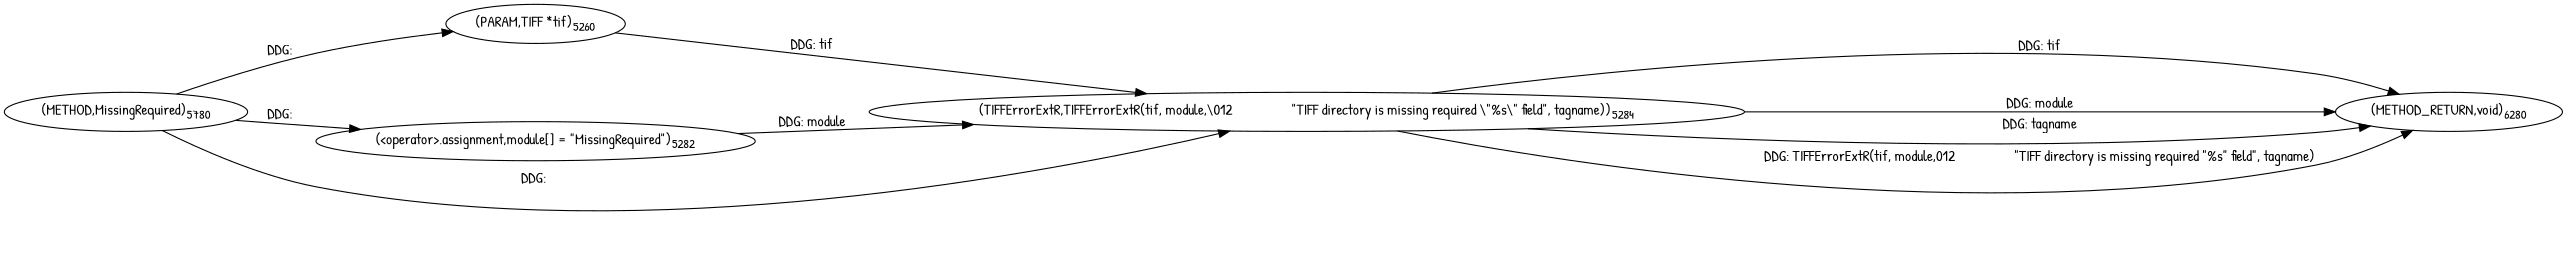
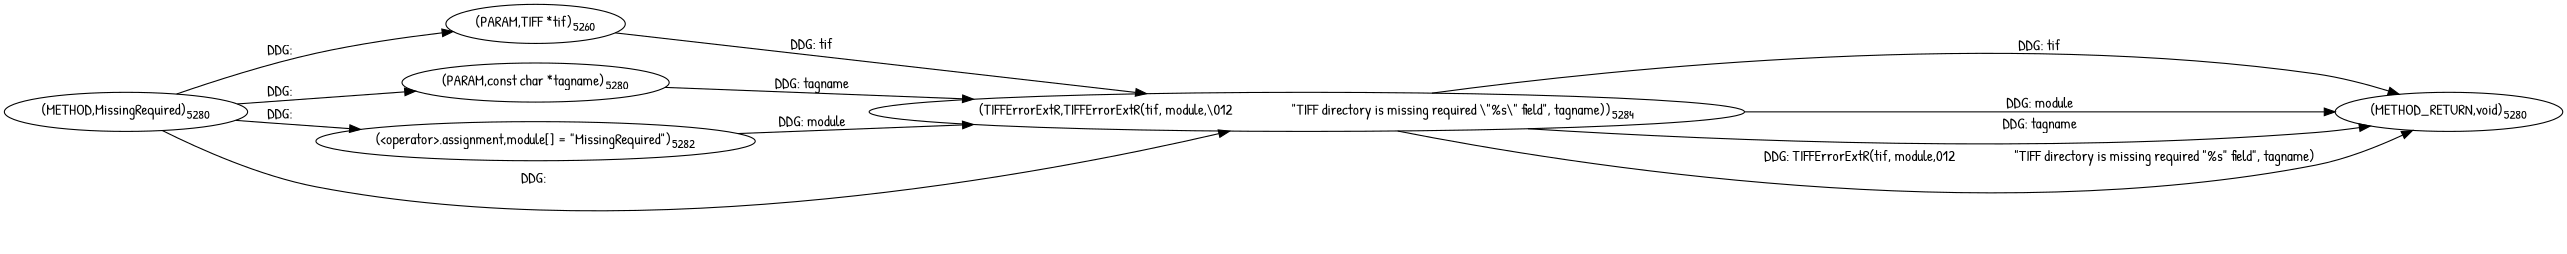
node "(PARAM,const char *tagname)": added
node "(METHOD,MissingRequired)": text "5780" -> "5280"
node "(METHOD_RETURN,void)": text "6280" -> "5280"
